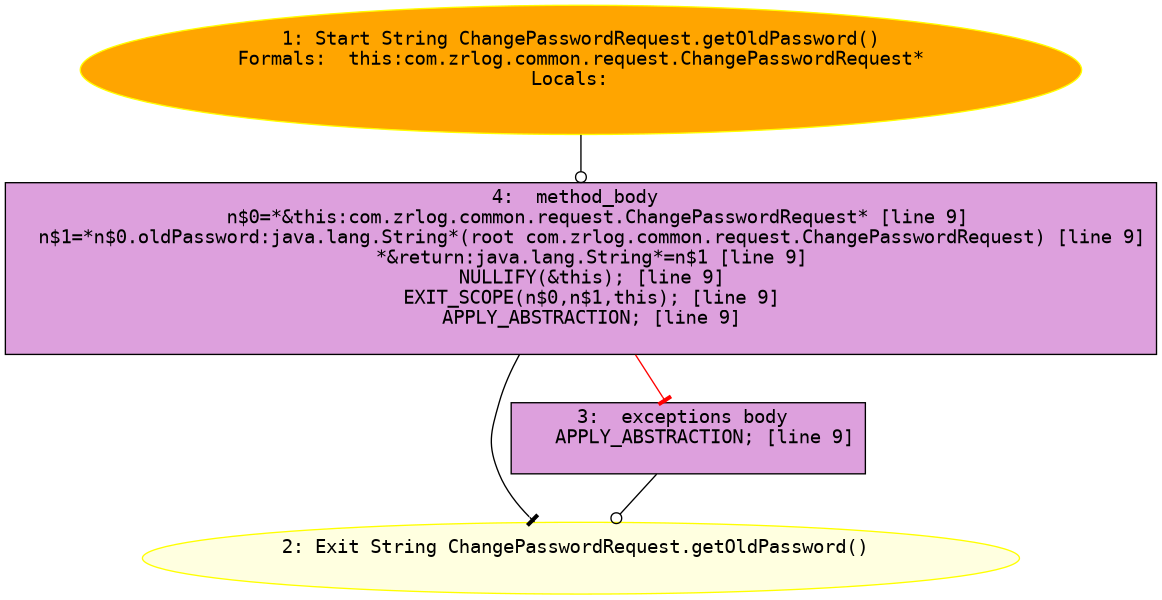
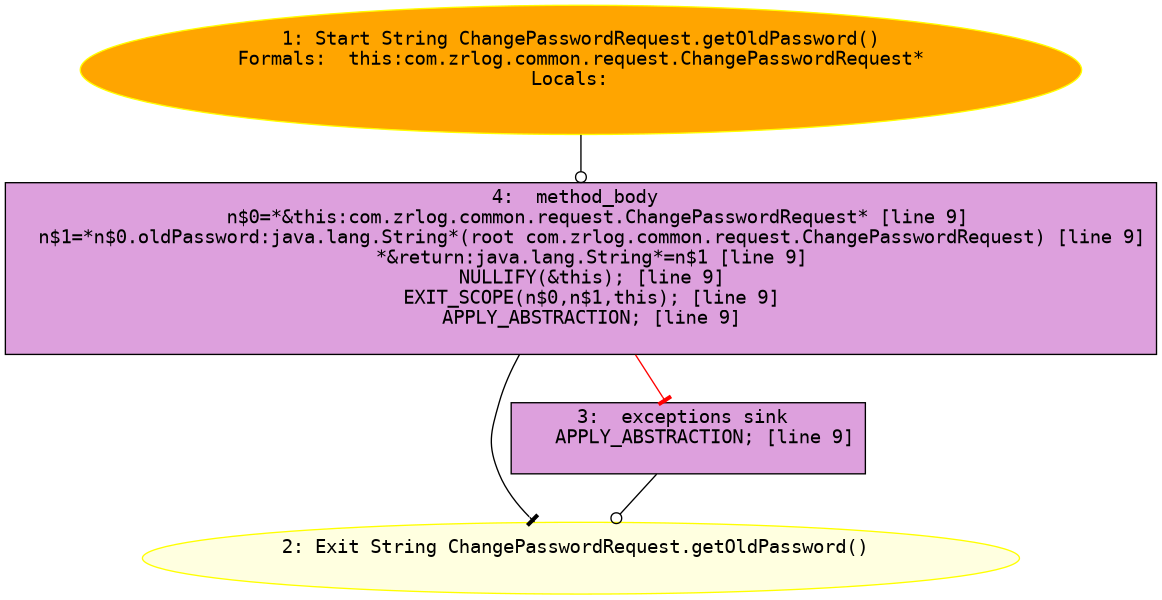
node "3:  exceptions body APPLY_ABSTRACTION; [line 9]": label "3:  exceptions body APPLY_ABSTRACTION; [line 9]" -> "3:  exceptions sink APPLY_ABSTRACTION; [line 9]"
